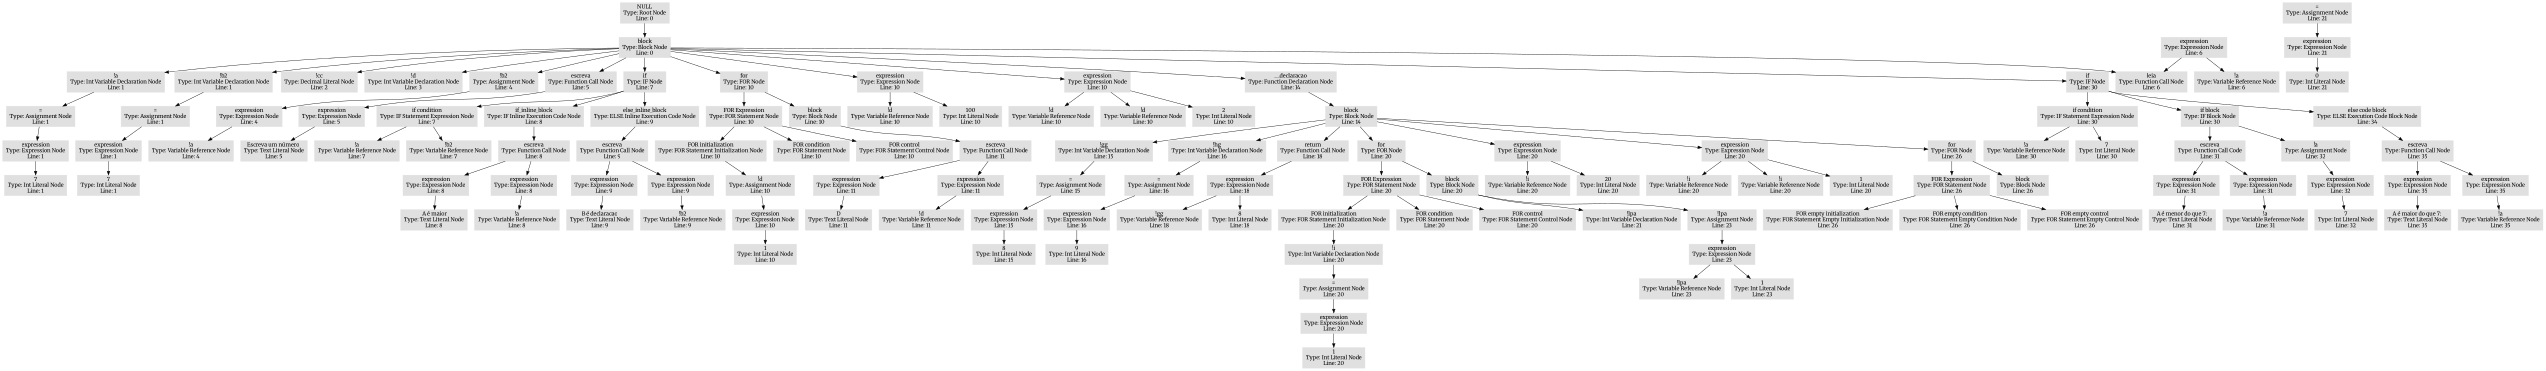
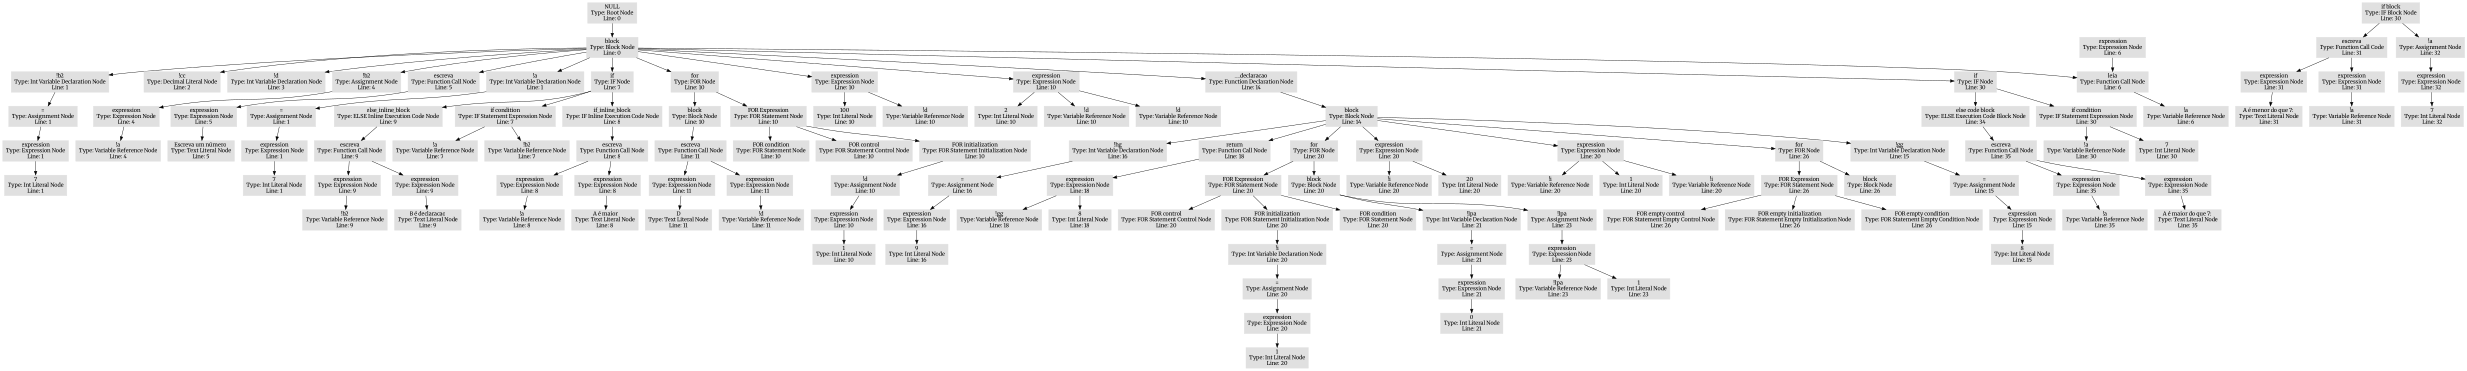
edge "expression Type: Expression Node Line: 6" -> "!a Type: Variable Reference Node Line: 6": now "leia Type: Function Call Node Line: 6" -> "!a Type: Variable Reference Node Line: 6"
edge "if Type: IF Node Line: 30" -> "if block Type: IF Block Node Line: 30": removed
edge "!lpa Type: Int Variable Declaration Node Line: 21" -> "= Type: Assignment Node Line: 21": added
